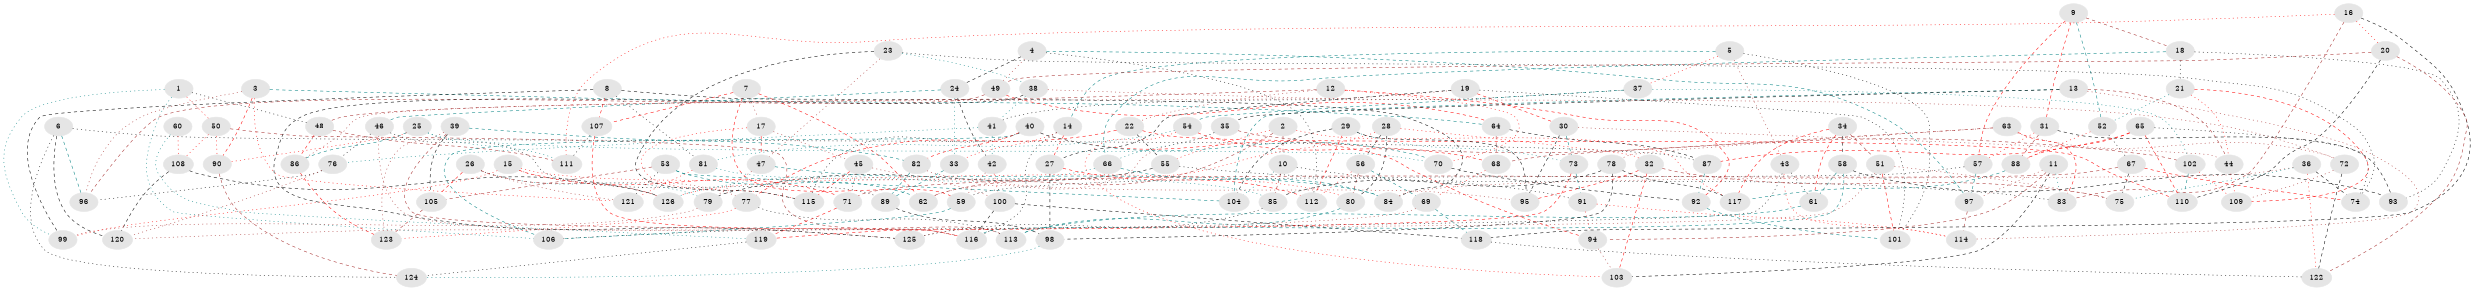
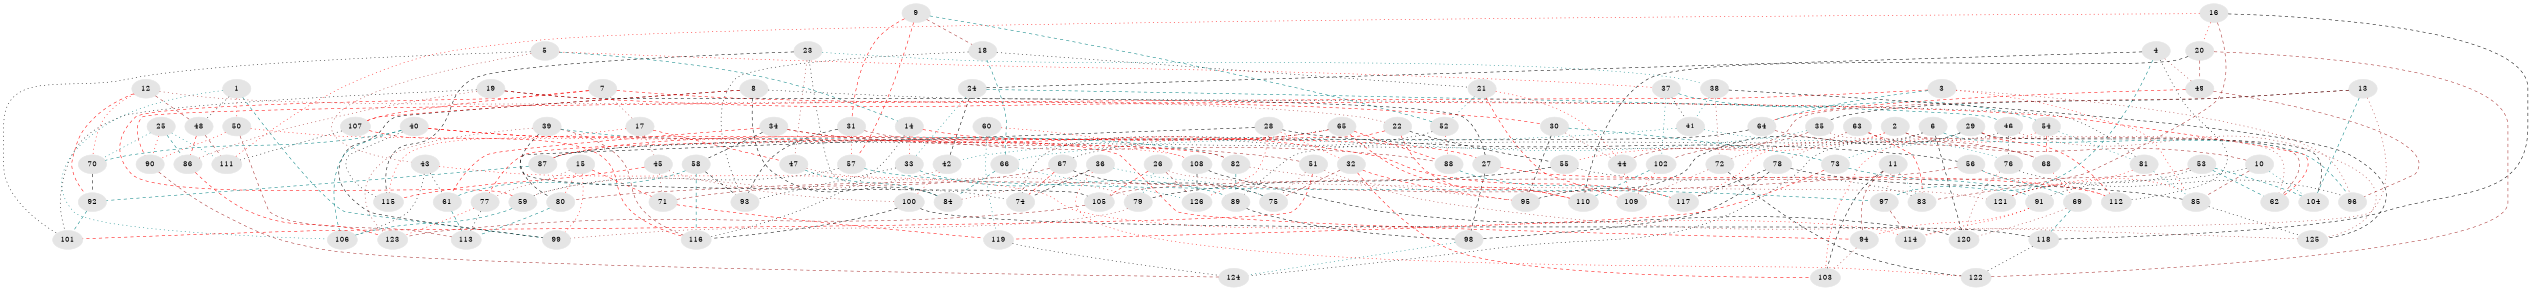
edge "1" -- "99": style dotted -> dashed
edge "33" -- "93": added
